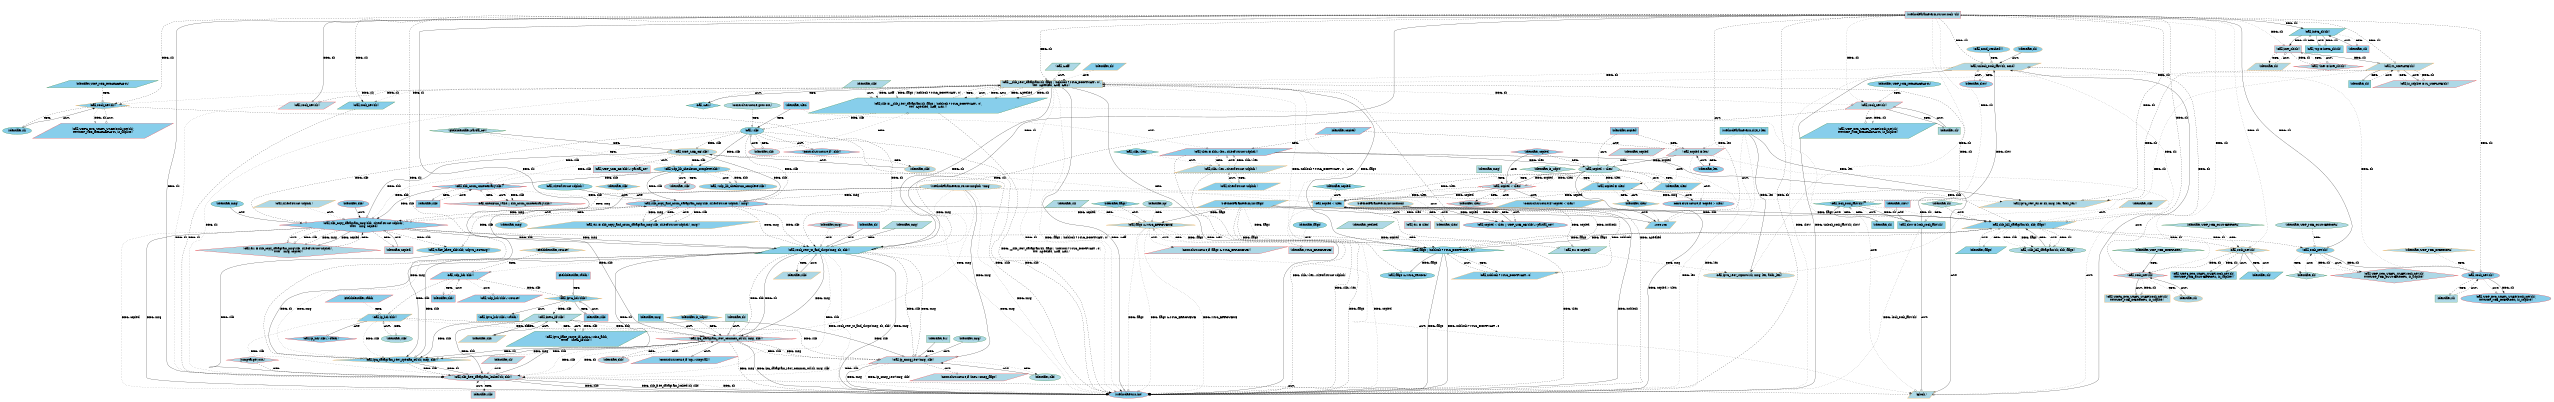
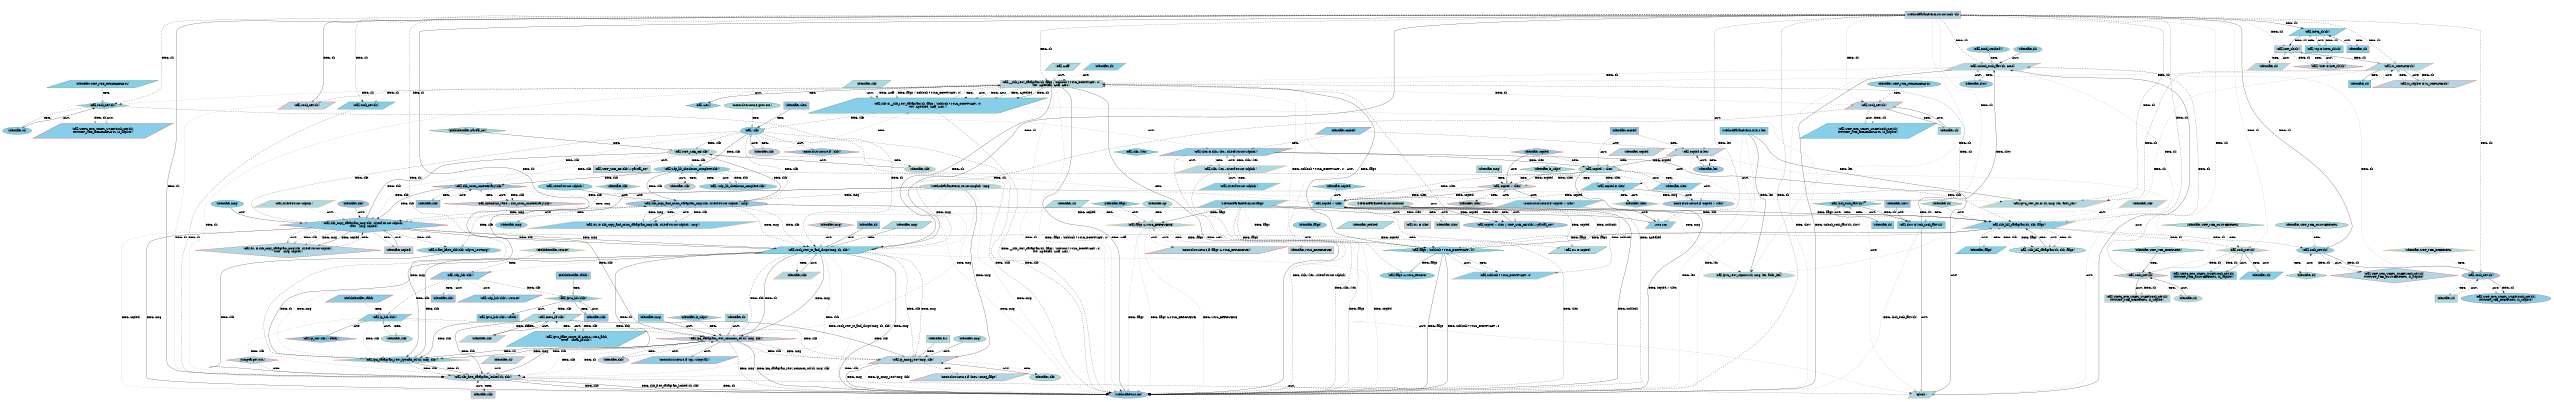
edge "(FieldIdentifier,partial_cov)" -> "(Call,udp_lib_checksum_complete(skb))": now "(Call,!udp_lib_checksum_complete(skb))" -> "(Call,udp_lib_checksum_complete(skb))"
edge "(Call,err = copied)" -> "(Call,ipv6_recv_rxpmtu(sk, msg, len, addr_len))": now "(MethodParameterIn,struct msghdr *msg)" -> "(Call,ipv6_recv_rxpmtu(sk, msg, len, addr_len))"
